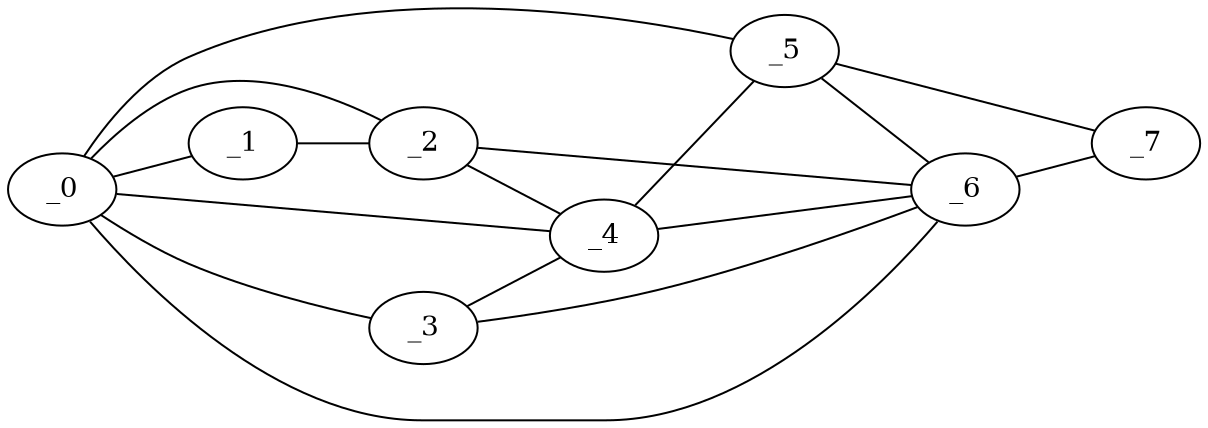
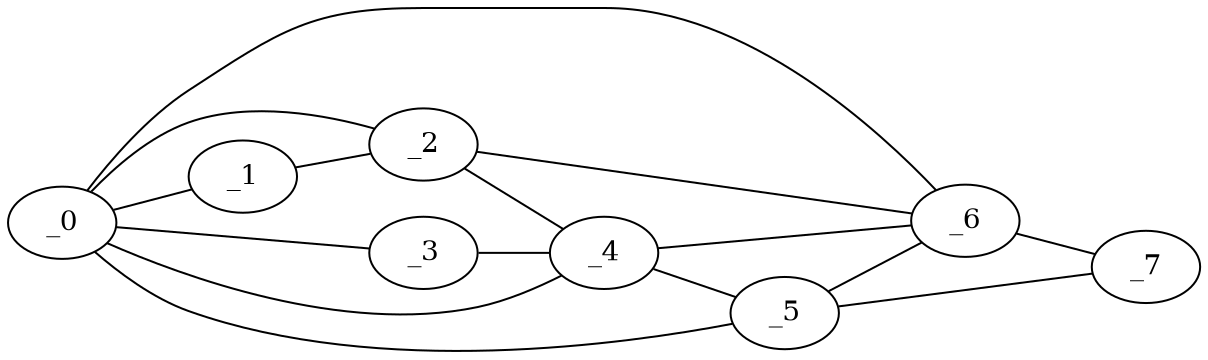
edge "_6" -- "_3": removed
